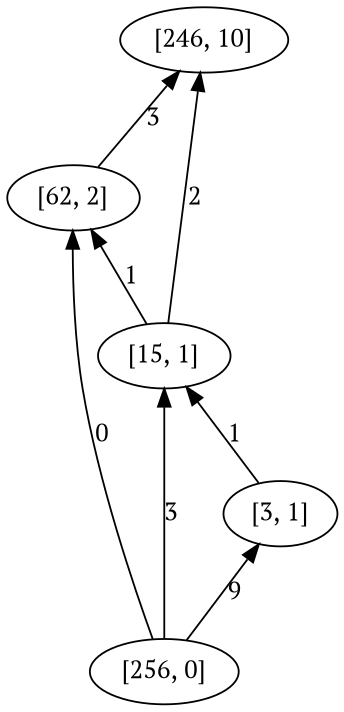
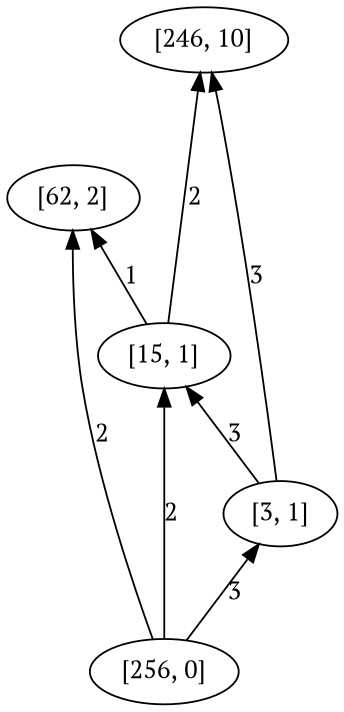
edge "[62, 2]" -> "[246, 10]": now "[3, 1]" -> "[246, 10]"
edge "[256, 0]" -> "[62, 2]": label "0" -> "2"
edge "[3, 1]" -> "[15, 1]": label "1" -> "3"
edge "[256, 0]" -> "[15, 1]": label "3" -> "2"
edge "[256, 0]" -> "[3, 1]": label "9" -> "3"
